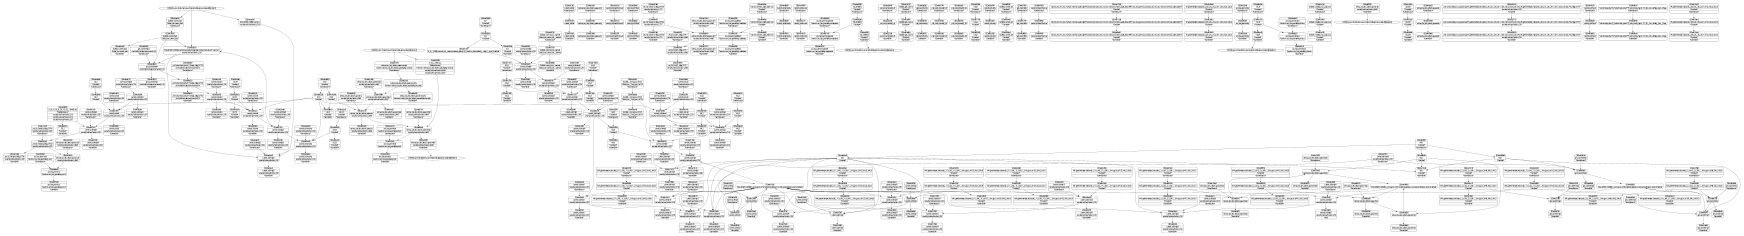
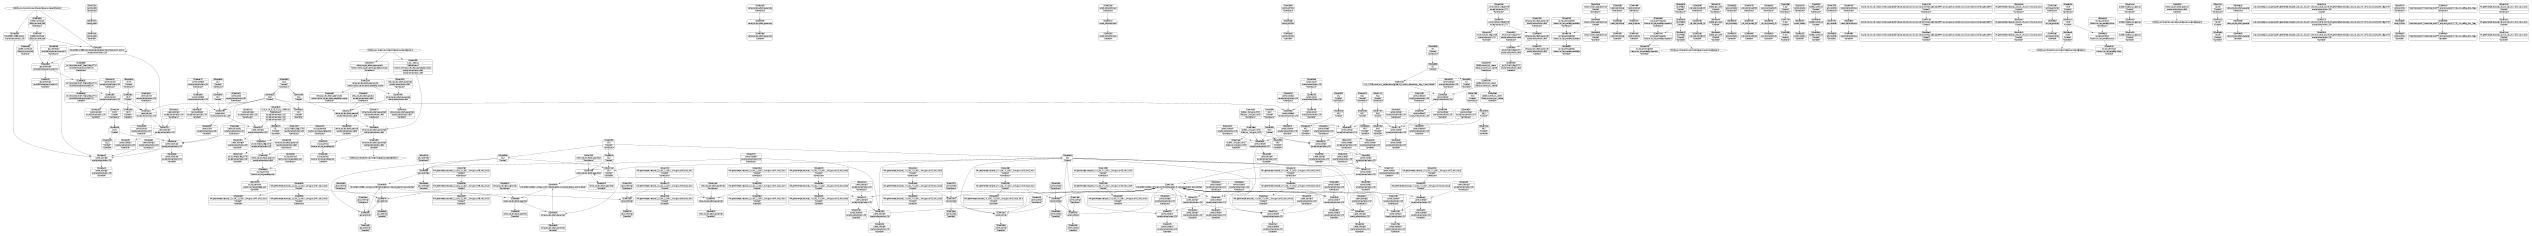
edge "CE0x4e2bc40" -> "CE0x4e23f90": reversed
edge "CE0x4dff950" -> "CE0x4e09090": reversed
node "CE0x4e24d50": text "*Arg*" -> "*SummSink*"
